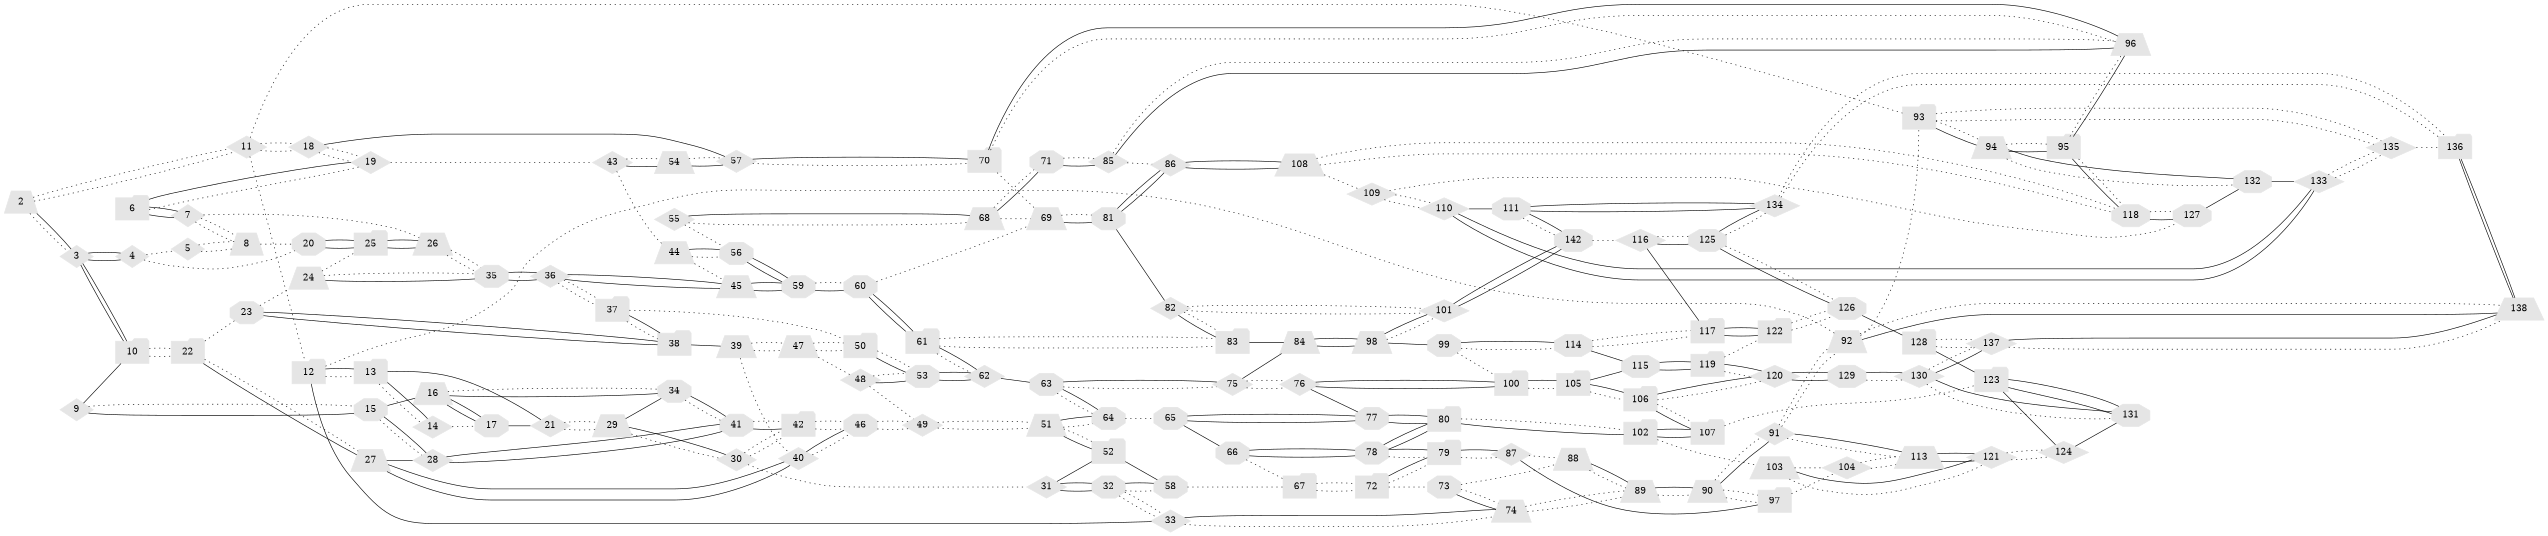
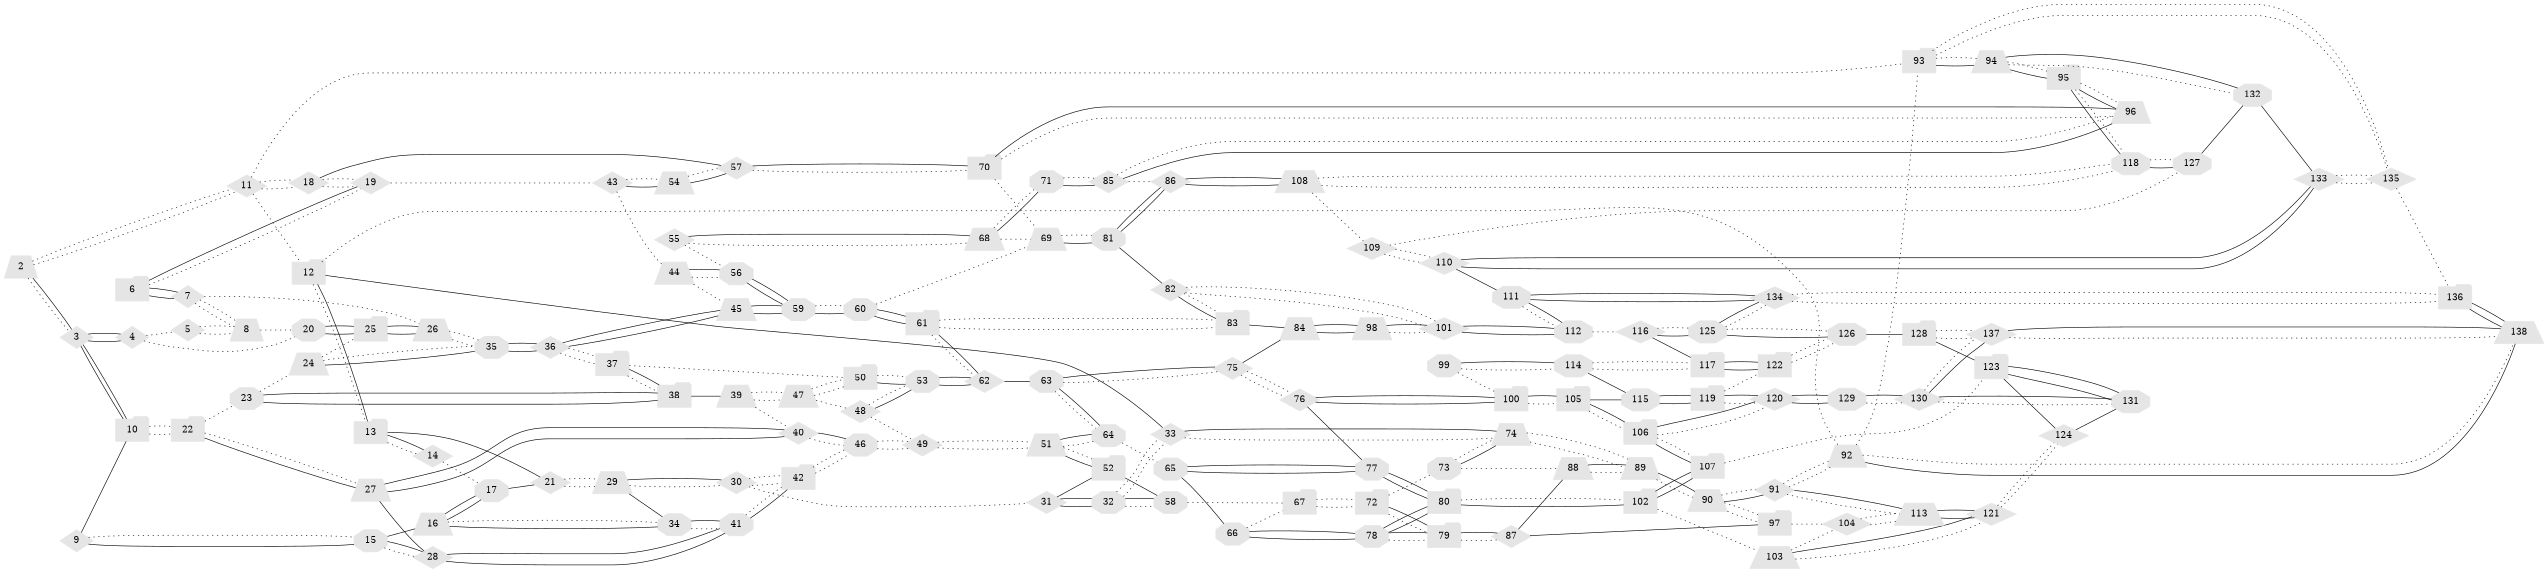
node "142": label "142" -> "112"
edge "98" -- "99": removed
edge "87" -- "88": style dotted -> solid
